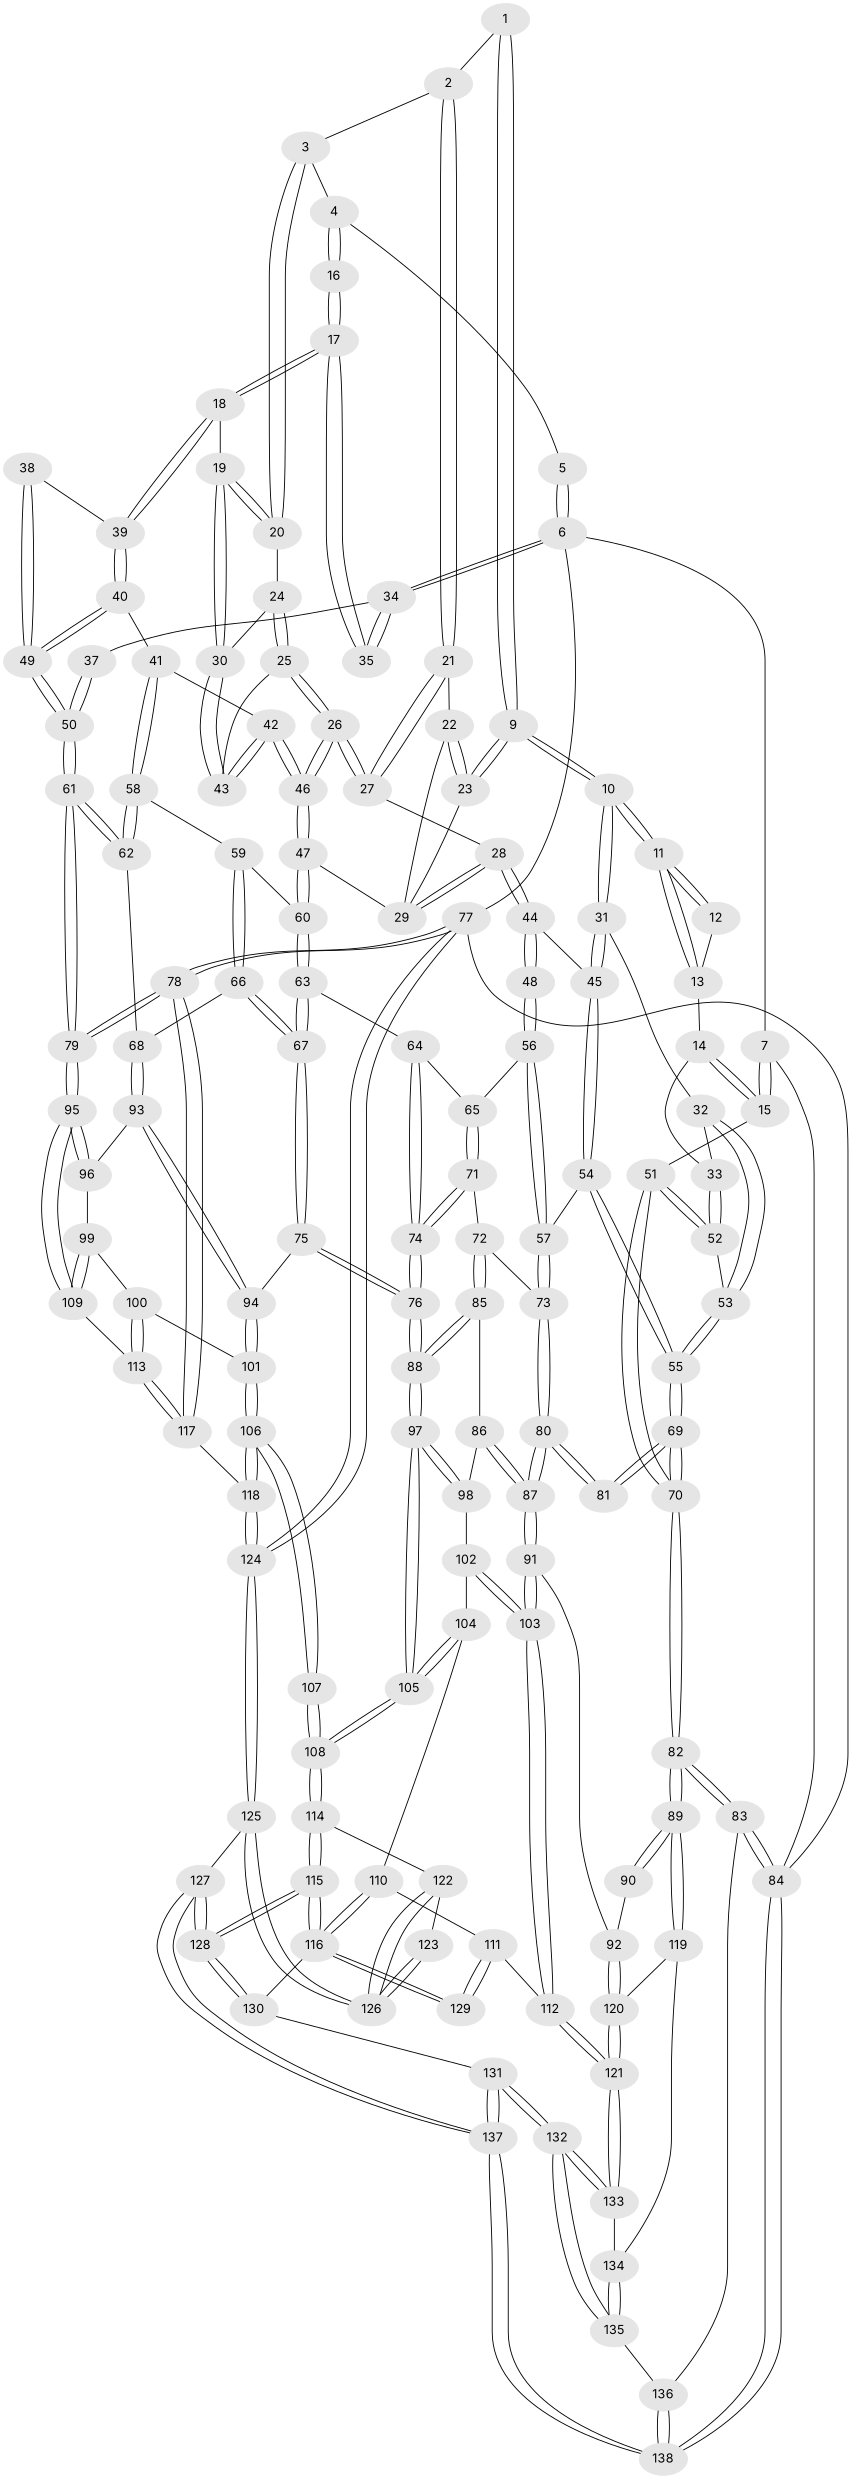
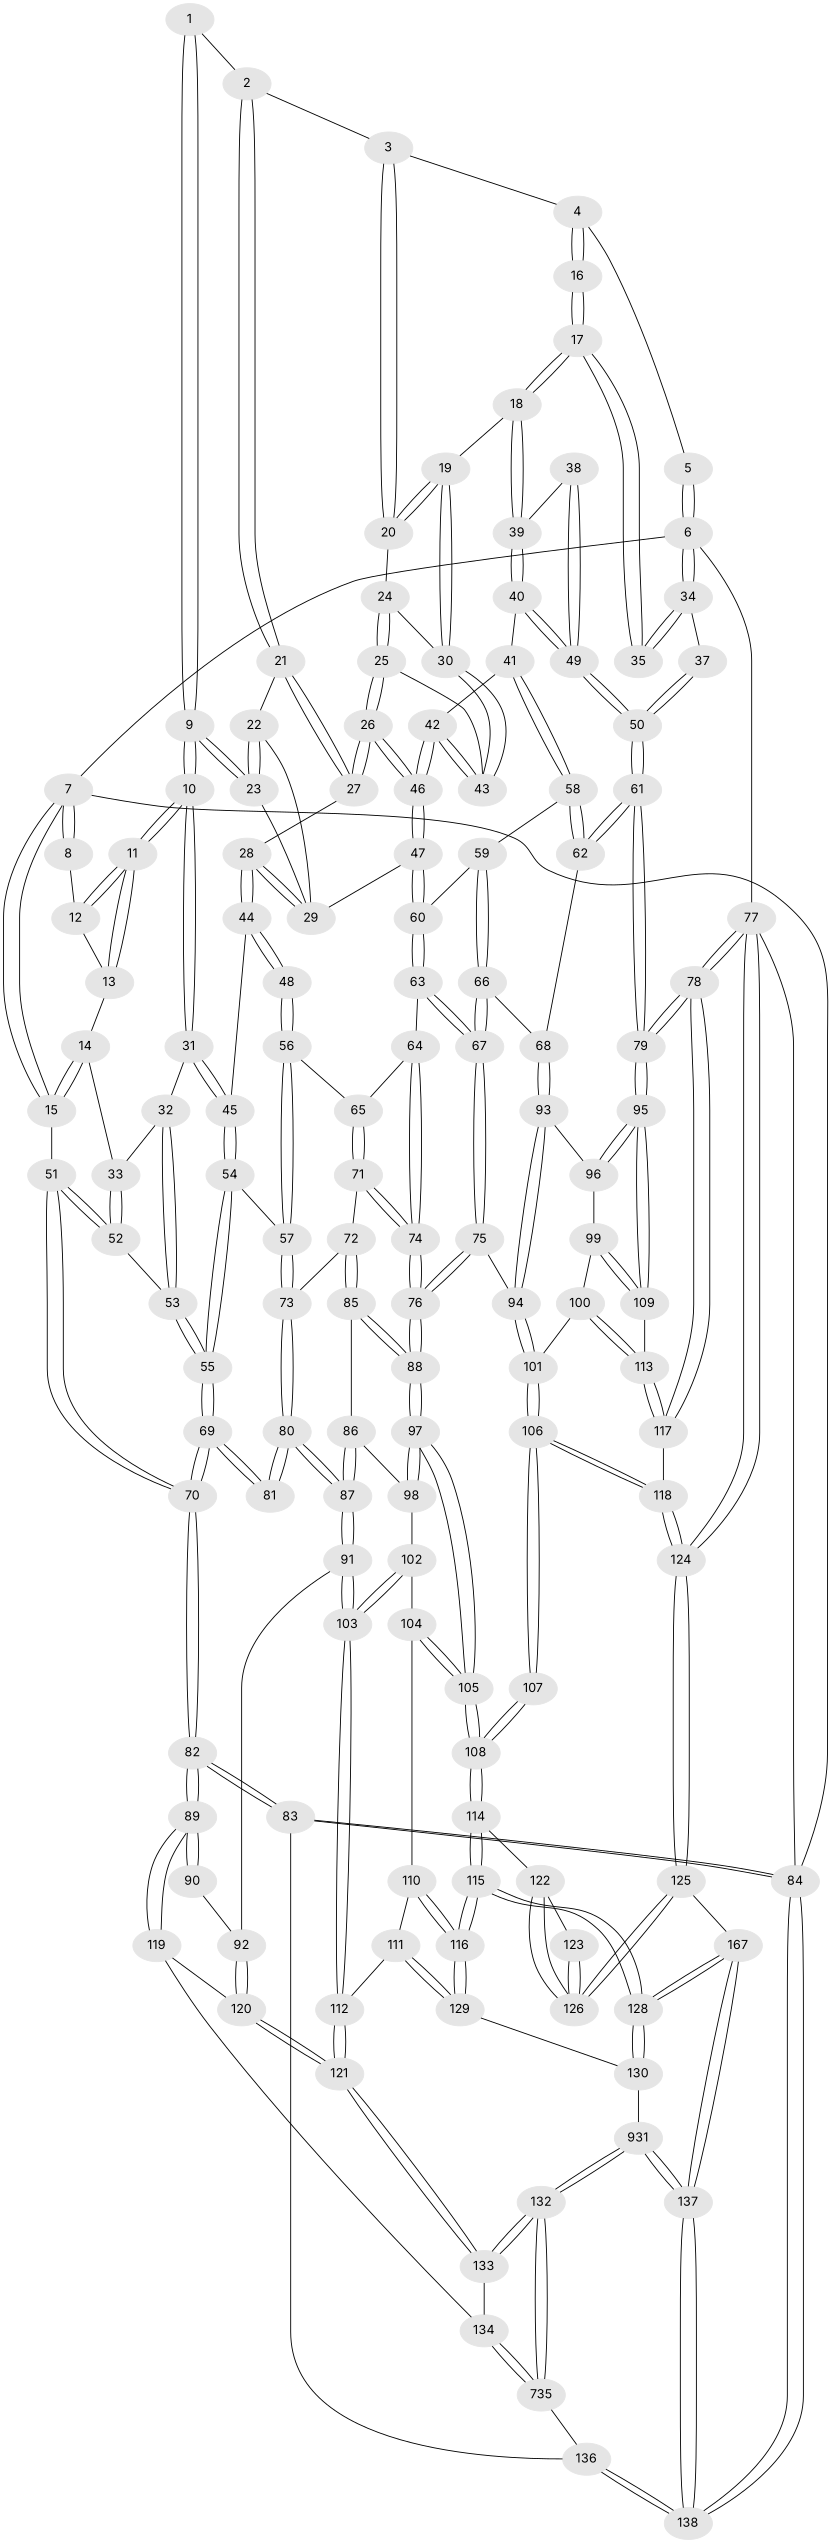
node "8": added
node "127": label "127" -> "167"
edge "116" -- "130": now "129" -- "130"
node "131": label "131" -> "931"
node "135": label "135" -> "735"
